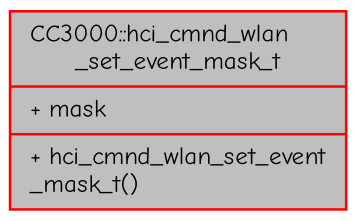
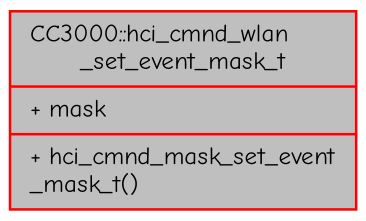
node "CC3000::hci_cmnd_wlan": text "+ hci_cmnd_wlan_set_event" -> "+ hci_cmnd_mask_set_event"
